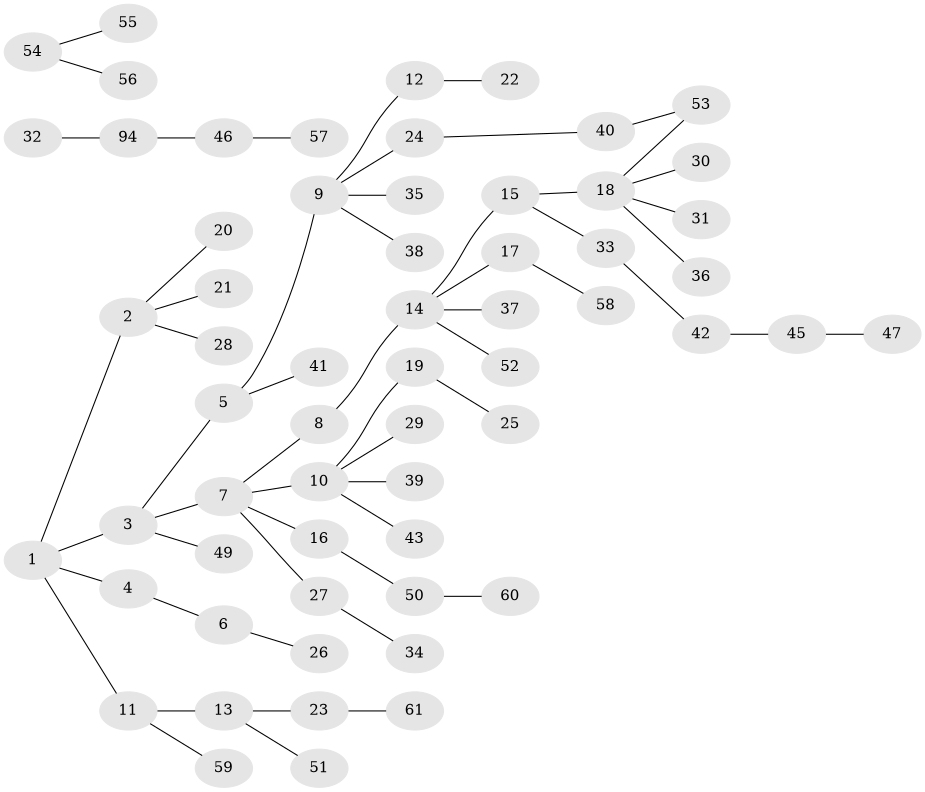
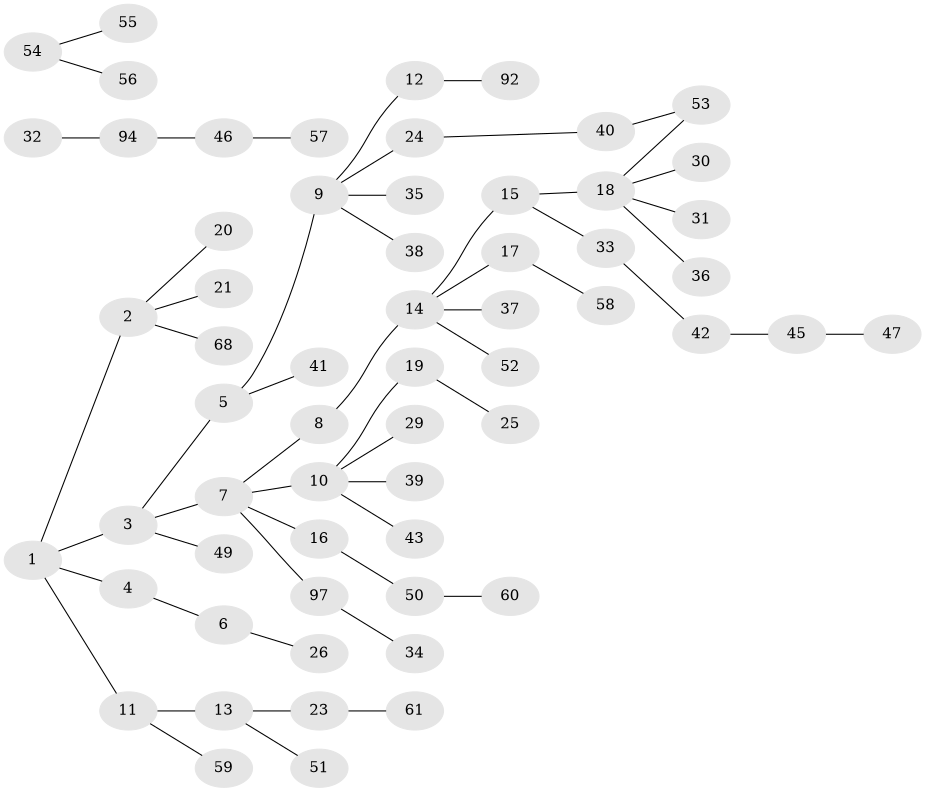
node "22": label "22" -> "92"
node "28": label "28" -> "68"
node "27": label "27" -> "97"
